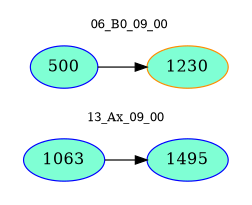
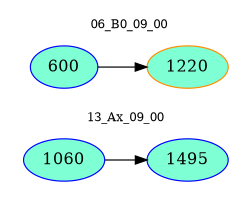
node "500": label "500" -> "600"
node "1230": label "1230" -> "1220"
node "1063": label "1063" -> "1060"
